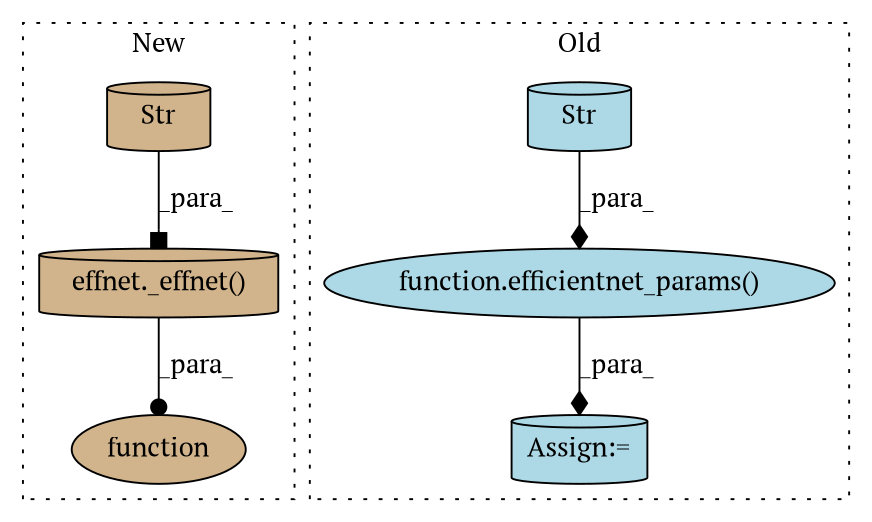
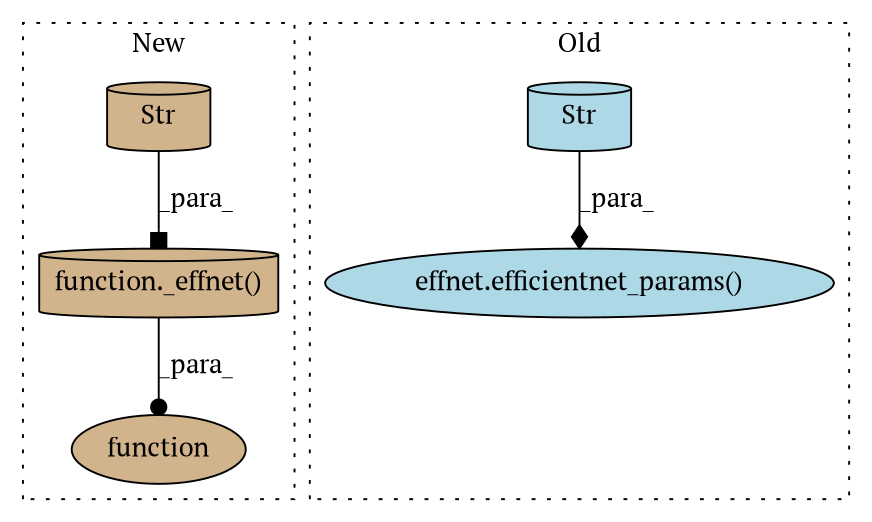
node "effnet._effnet()": label "effnet._effnet()" -> "function._effnet()"
node "function.efficientnet_params()": label "function.efficientnet_params()" -> "effnet.efficientnet_params()"
node "Assign:=": removed
